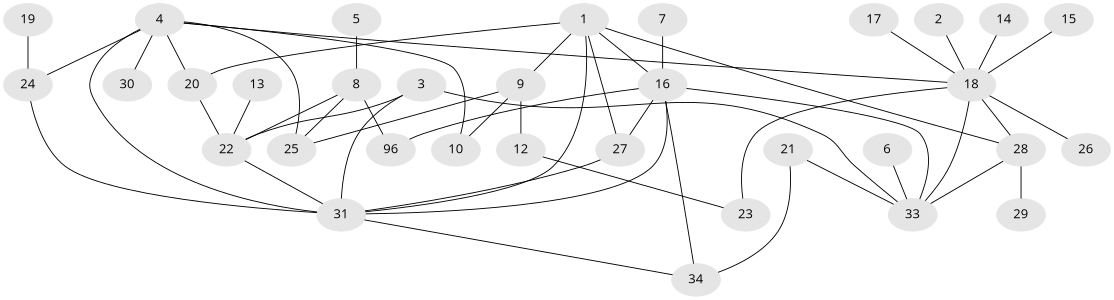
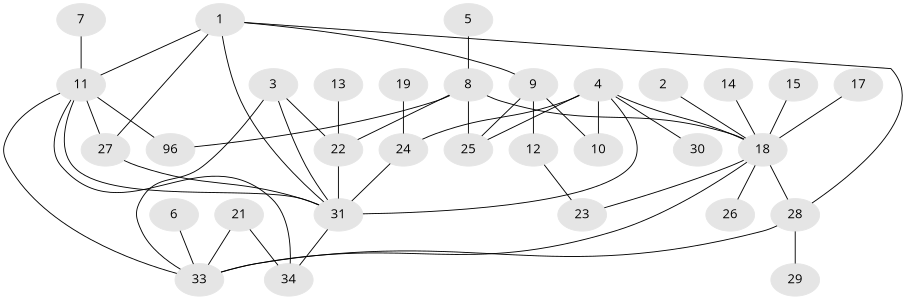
node "20": removed
node "16": label "16" -> "11"
edge "8" -- "18": added
